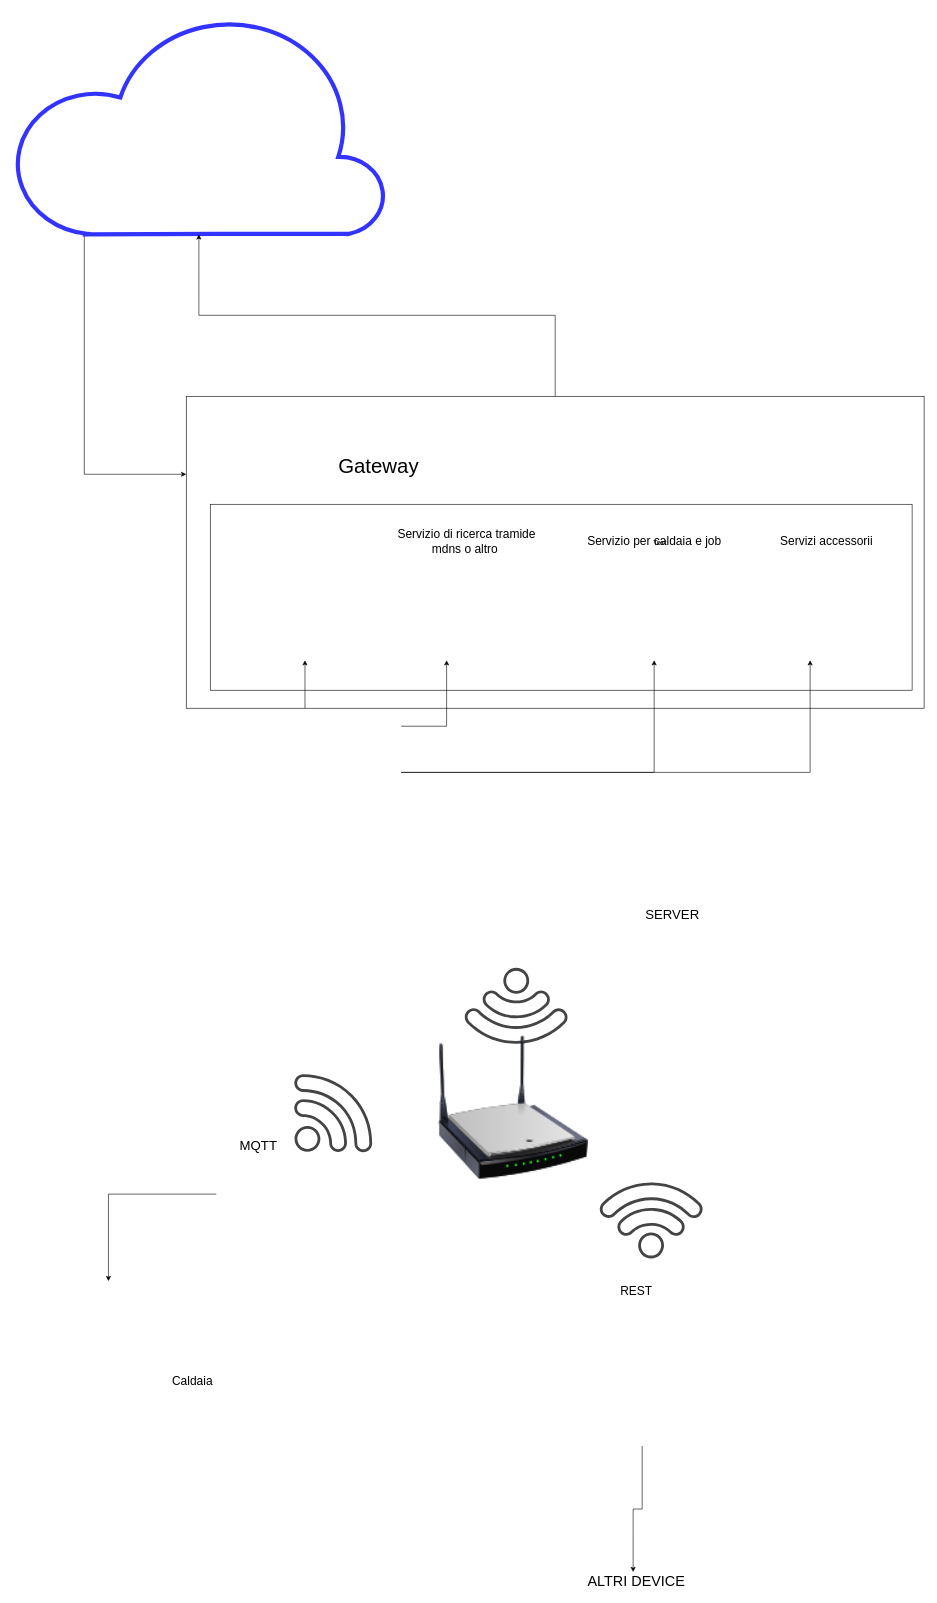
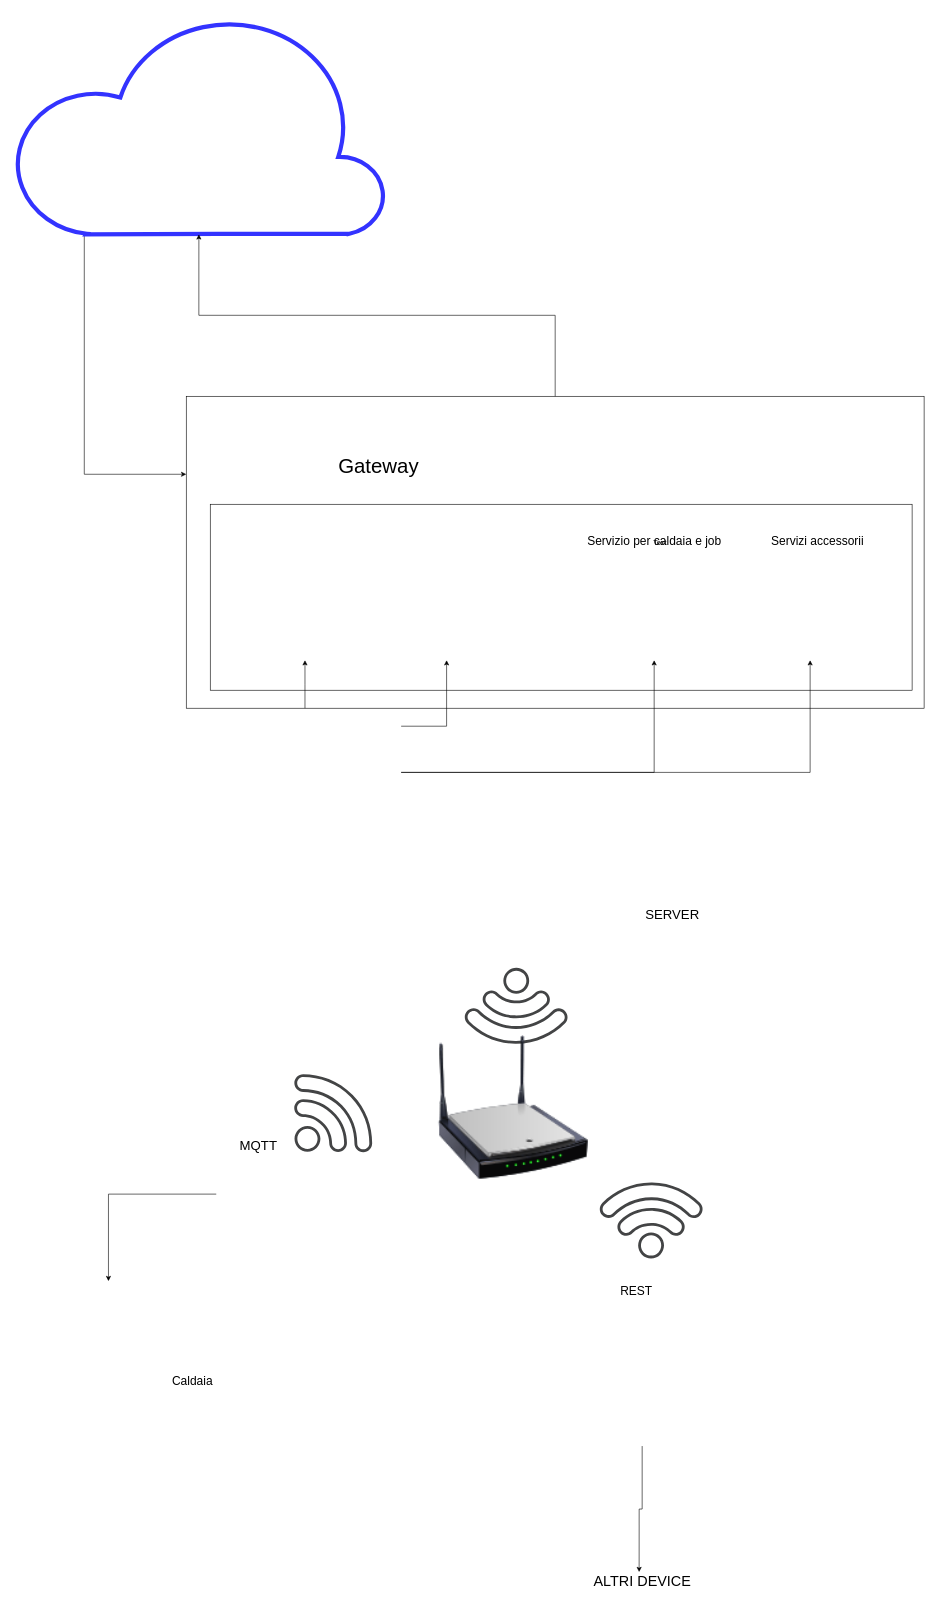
node "Servizio di ricerca tramide mdns o altro": removed
node "Servizi accessorii": moved (827, 541) -> (818, 541)
node "ALTRI DEVICE": moved (636, 1581) -> (642, 1581)
